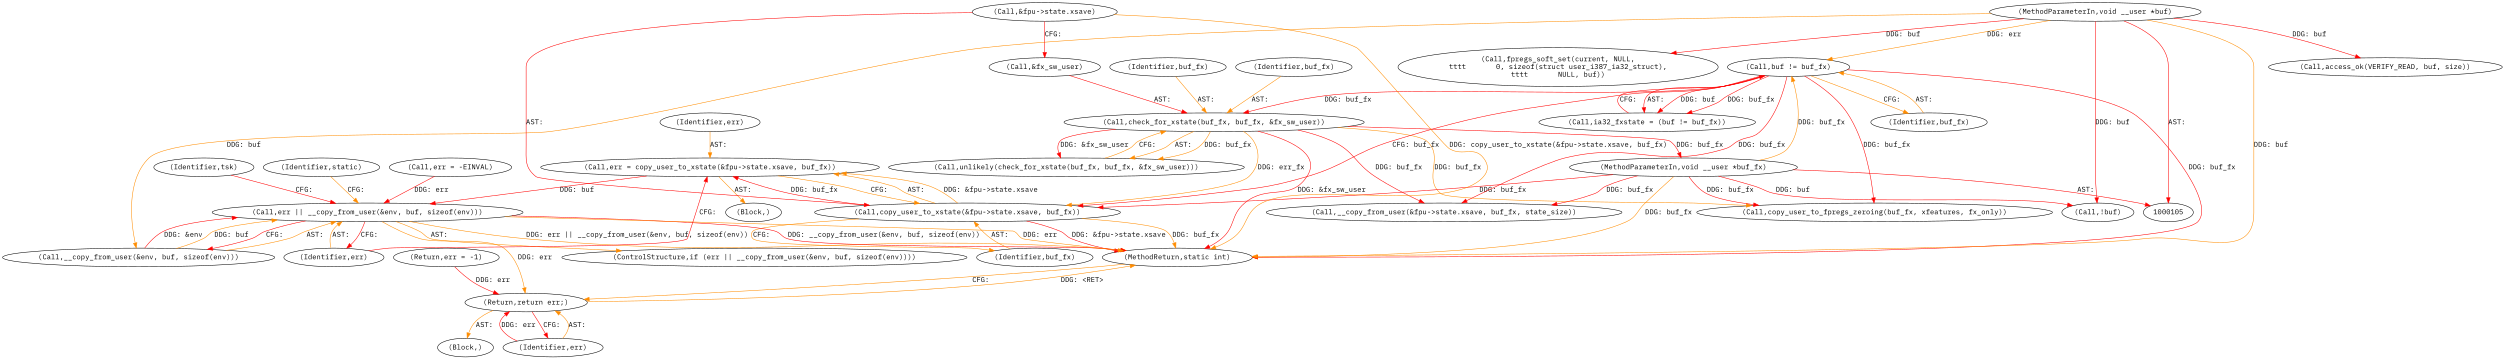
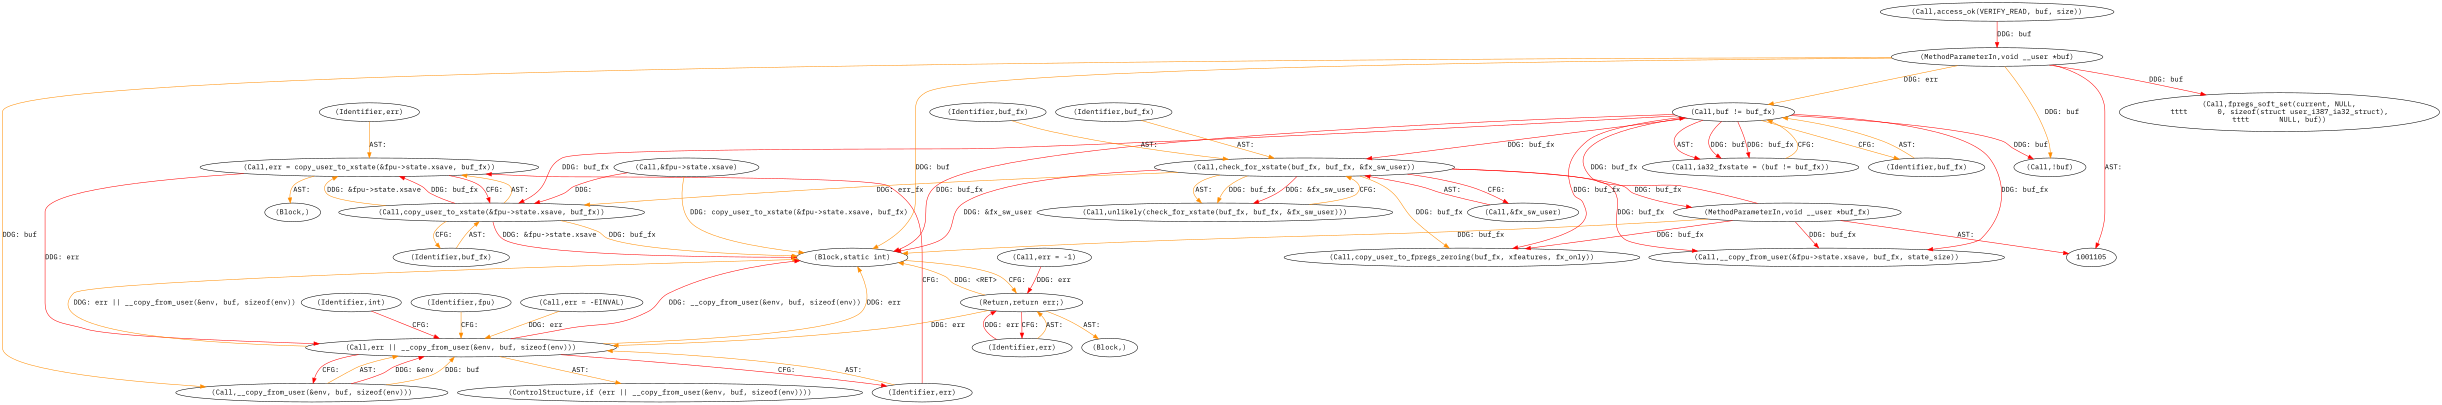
edge "(MethodParameterIn,void __user *buf)" -> "(Call,access_ok(VERIFY_READ, buf, size))": reversed
edge "(Call,&fpu->state.xsave)" -> "(Call,&fx_sw_user)": now "(Call,check_for_xstate(buf_fx, buf_fx, &fx_sw_user))" -> "(Call,&fx_sw_user)"
edge "(Call,ia32_fxstate = (buf != buf_fx))" -> "(Call,buf != buf_fx)": color red -> darkorange
edge "(MethodParameterIn,void __user *buf)" -> "(Call,!buf)": color red -> darkorange
edge "(Call,&fpu->state.xsave)" -> "(Call,copy_user_to_xstate(&fpu->state.xsave, buf_fx))": label "AST: " -> "DDG: "
edge "(MethodParameterIn,void __user *buf_fx)" -> "(Call,buf != buf_fx)": color darkorange -> red
edge "(Call,buf != buf_fx)" -> "(Call,copy_user_to_xstate(&fpu->state.xsave, buf_fx))": label "CFG: buf_fx" -> "DDG: buf_fx"
node "(Identifier,tsk)": label "(Identifier,tsk)" -> "(Identifier,int)"
node "(Identifier,static)": label "(Identifier,static)" -> "(Identifier,fpu)"
edge "(Call,err = copy_user_to_xstate(&fpu->state.xsave, buf_fx))" -> "(Call,copy_user_to_xstate(&fpu->state.xsave, buf_fx))": color darkorange -> red
edge "(Call,err = -EINVAL)" -> "(Call,err || __copy_from_user(&env, buf, sizeof(env)))": color red -> darkorange
edge "(Call,err = copy_user_to_xstate(&fpu->state.xsave, buf_fx))" -> "(Call,err || __copy_from_user(&env, buf, sizeof(env)))": label "DDG: buf" -> "DDG: err"
edge "(MethodParameterIn,void __user *buf_fx)" -> "(Call,copy_user_to_xstate(&fpu->state.xsave, buf_fx))": removed, label "DDG: buf_fx"
edge "(MethodParameterIn,void __user *buf_fx)" -> "(Call,!buf)": now "(Call,buf != buf_fx)" -> "(Call,!buf)"
node "1000105": label "1000105" -> "1001105"
edge "(Call,err || __copy_from_user(&env, buf, sizeof(env)))" -> "(Return,return err;)": reversed
node "(Return,err = -1)": label "(Return,err = -1)" -> "(Call,err = -1)"
node "(MethodReturn,static int)": label "(MethodReturn,static int)" -> "(Block,static int)"
